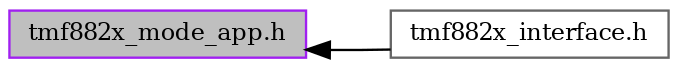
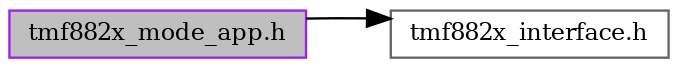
edge "tmf882x_interface.h" -> "tmf882x_mode_app.h": reversed
